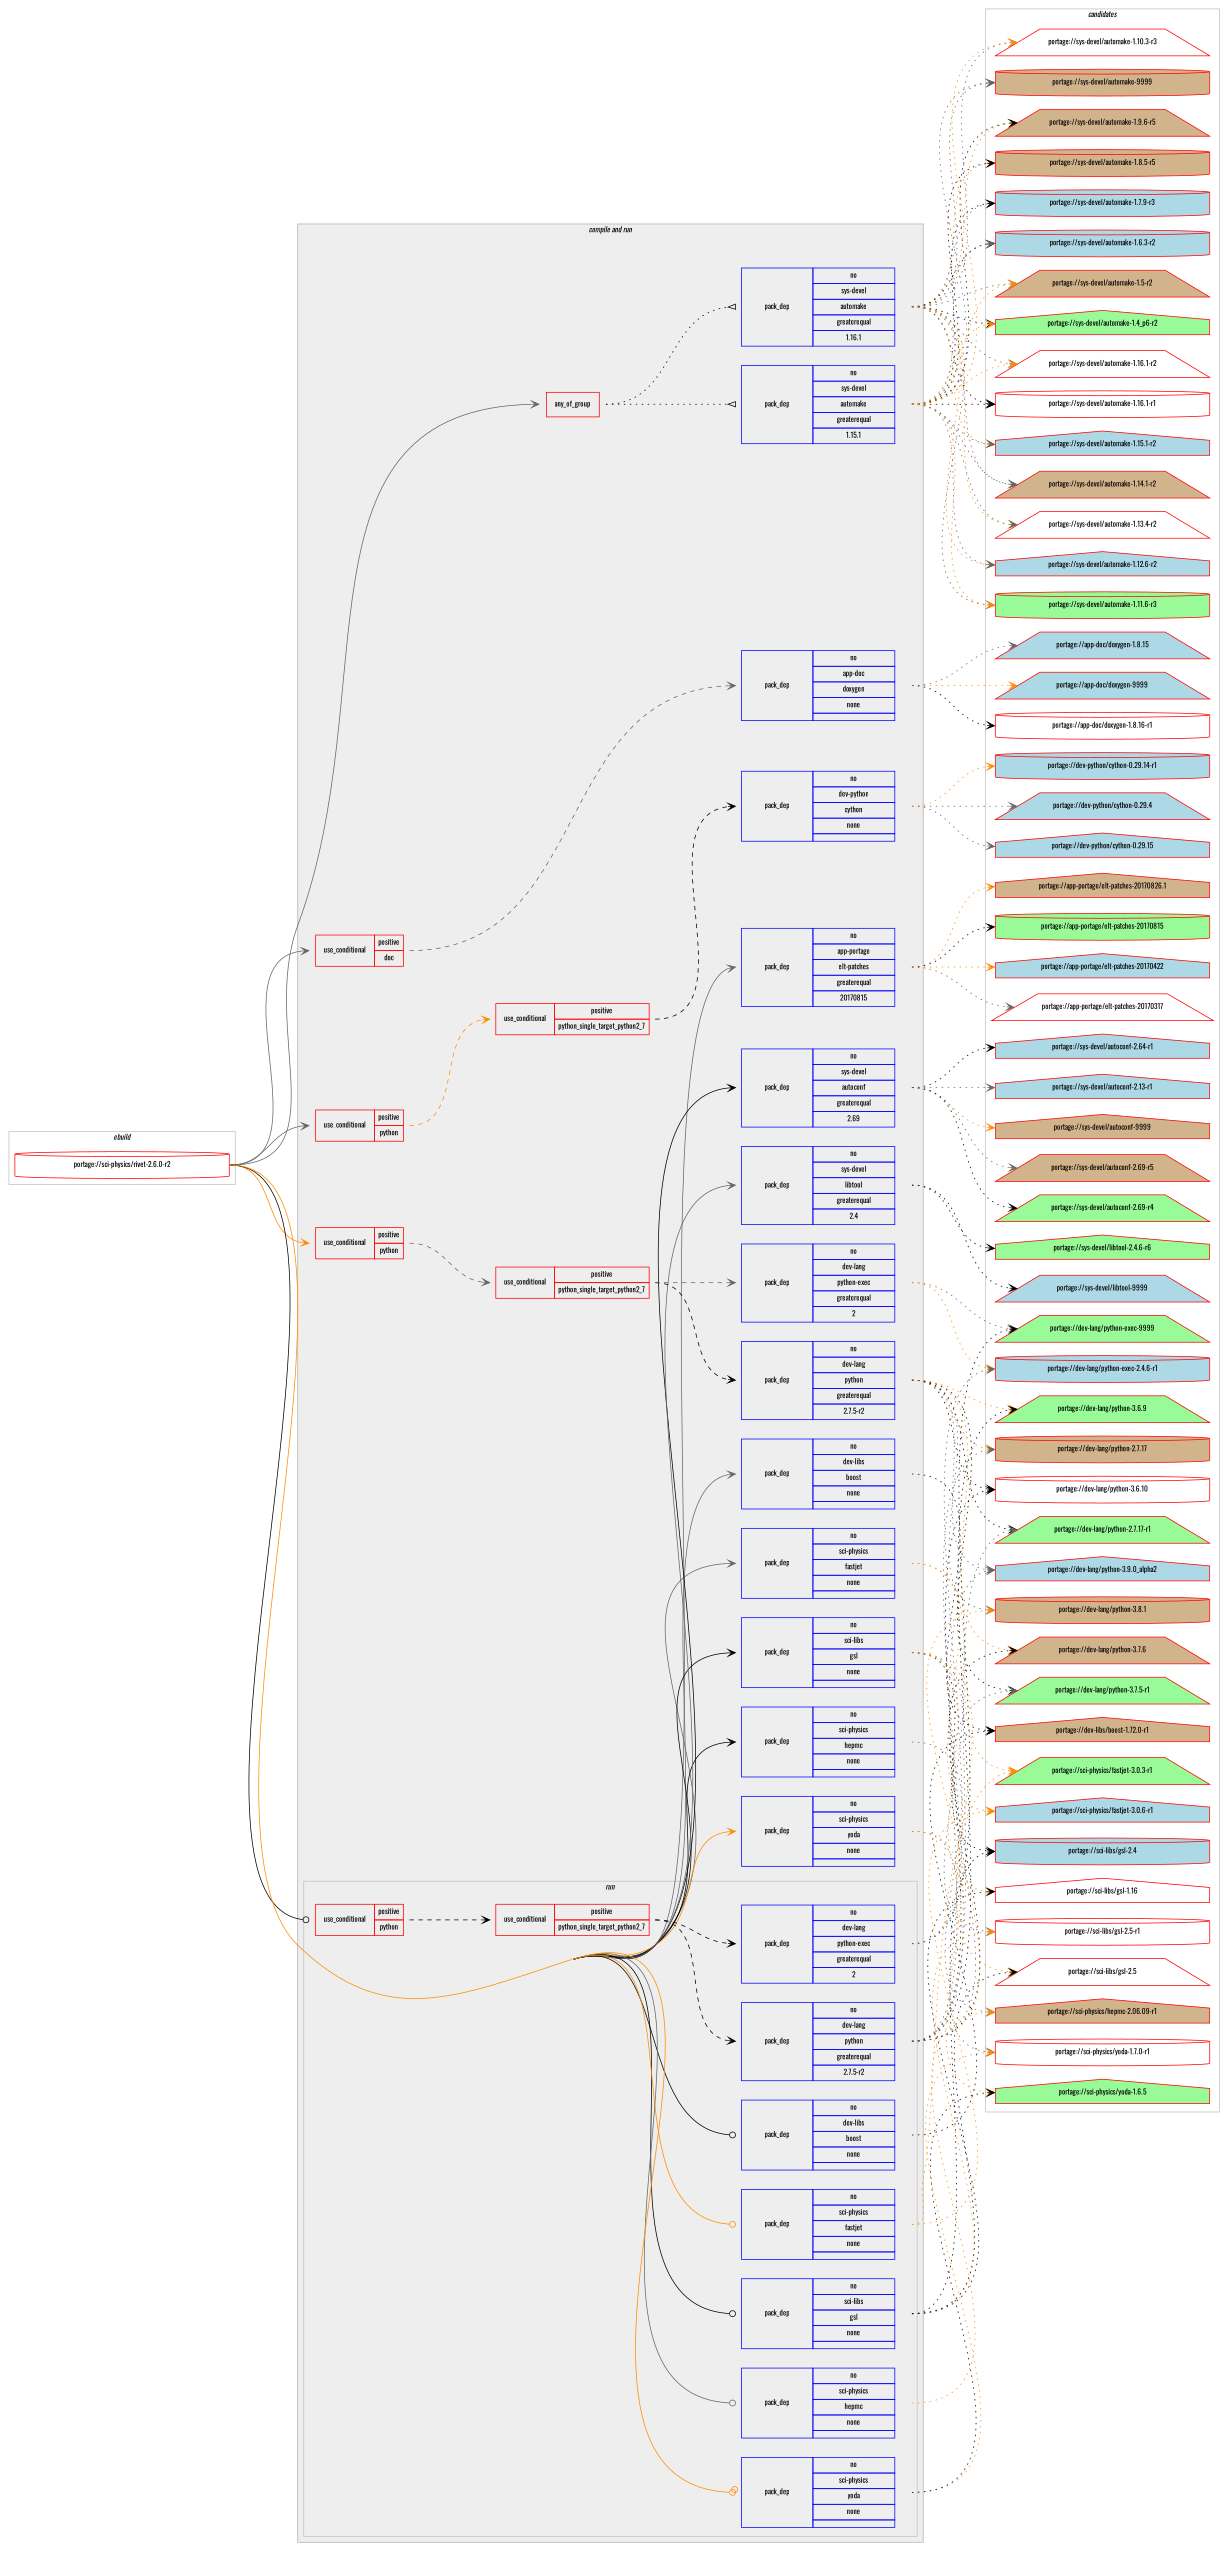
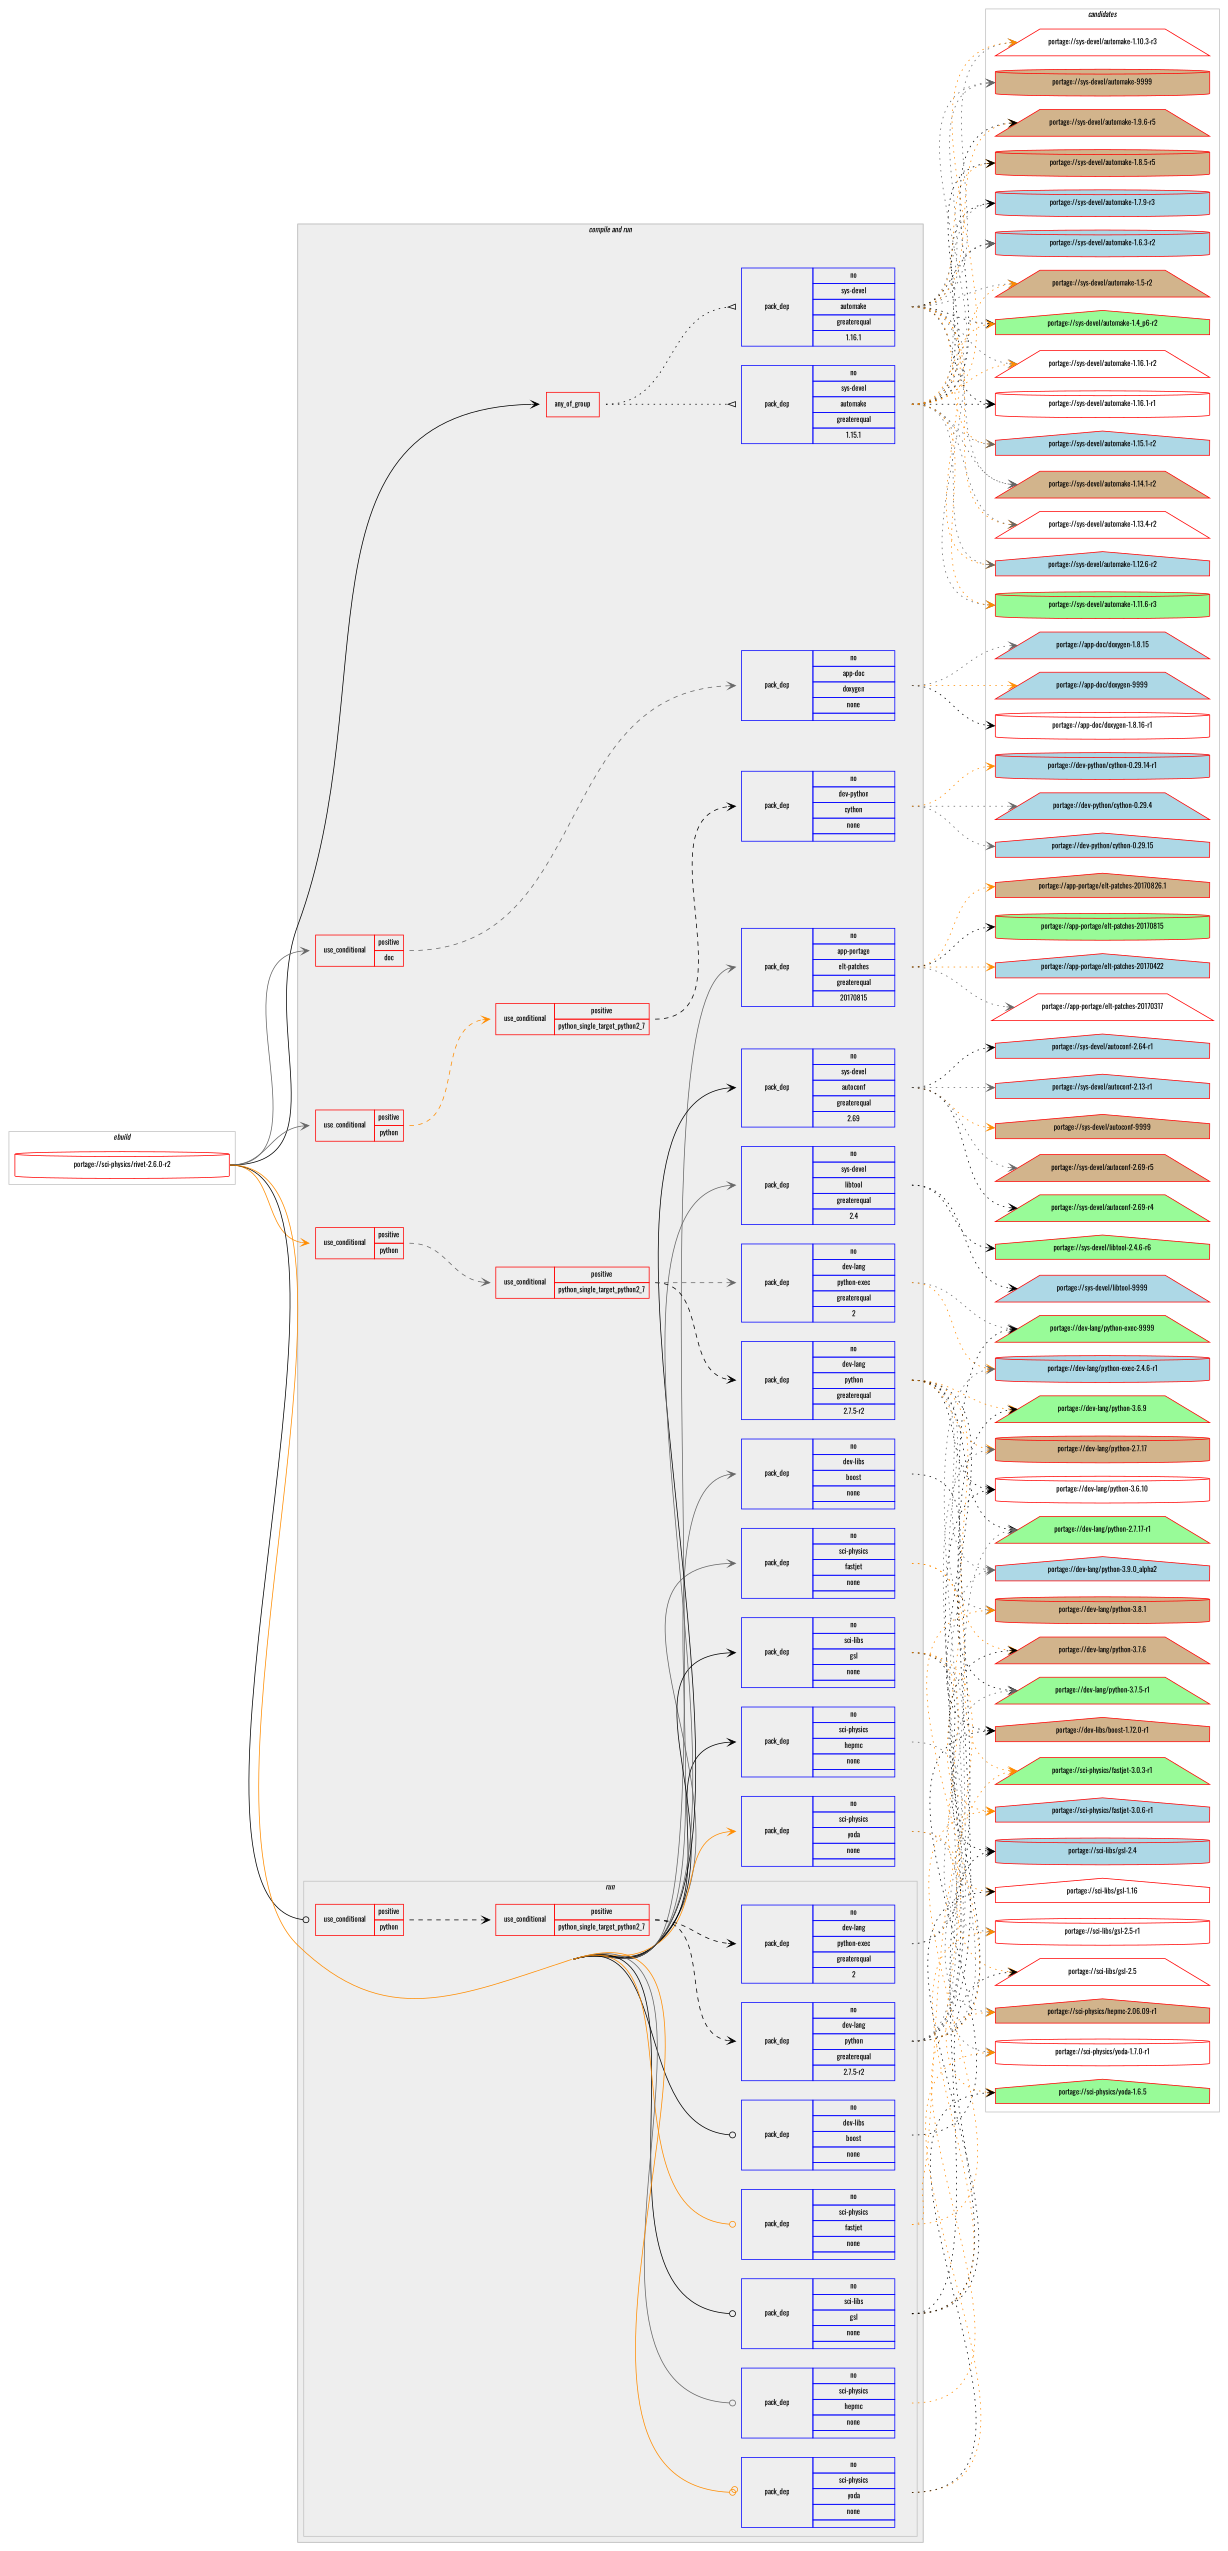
edge "portage://sci-physics/rivet-2.6.0-r2" -> "any_of_group": color gray40 -> black
